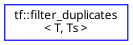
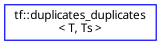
node "tf::filter_duplicates < T, Ts >": label "tf::filter_duplicates < T, Ts >" -> "tf::duplicates_duplicates < T, Ts >"
